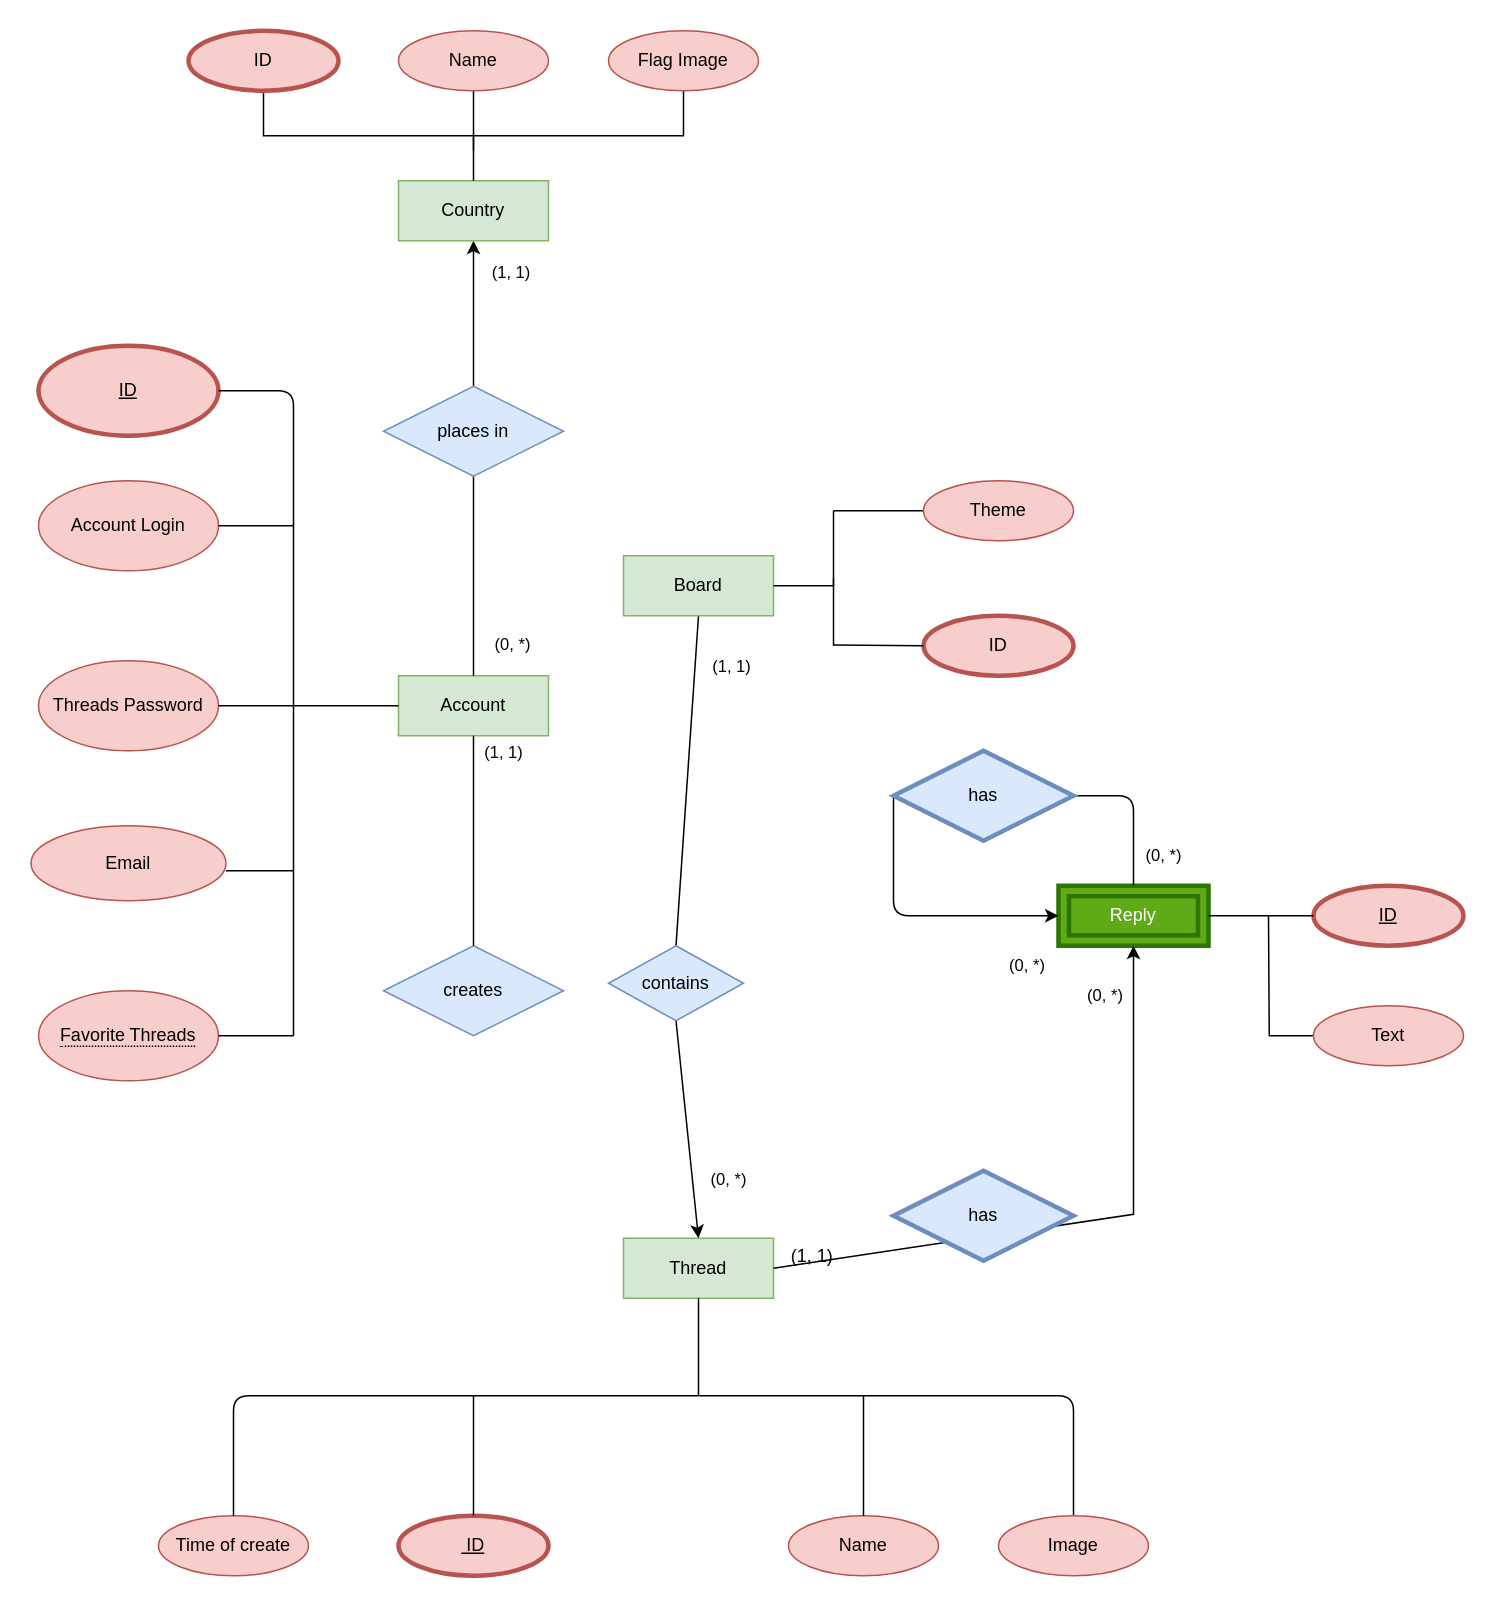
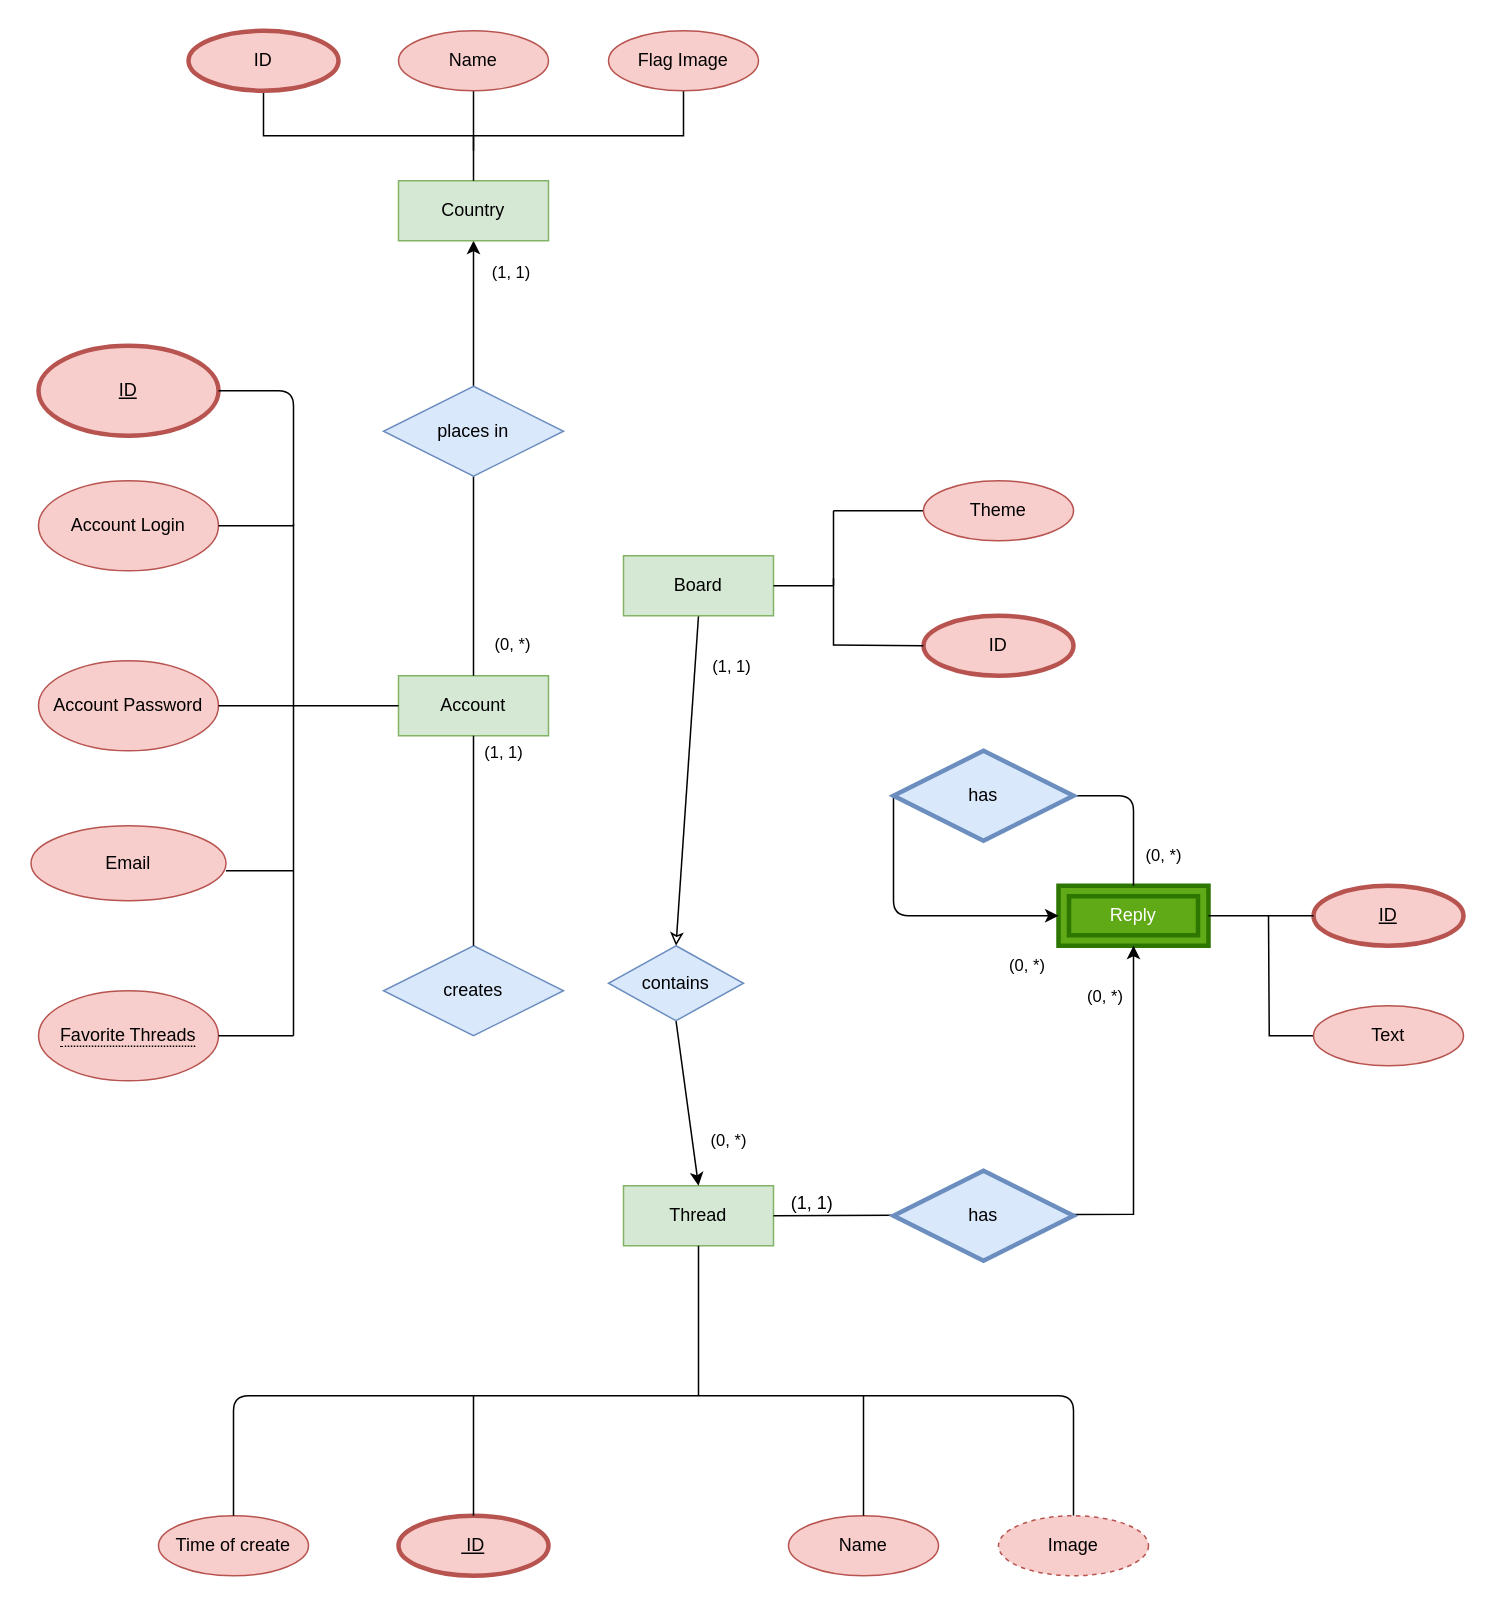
node "Threads Password": label "Threads Password" -> "Account Password"
edge "Board" -- "contains": arrowhead none -> classic
node "Thread": moved (698, 1268) -> (698, 1216)
node "Image": style solid -> dashed
